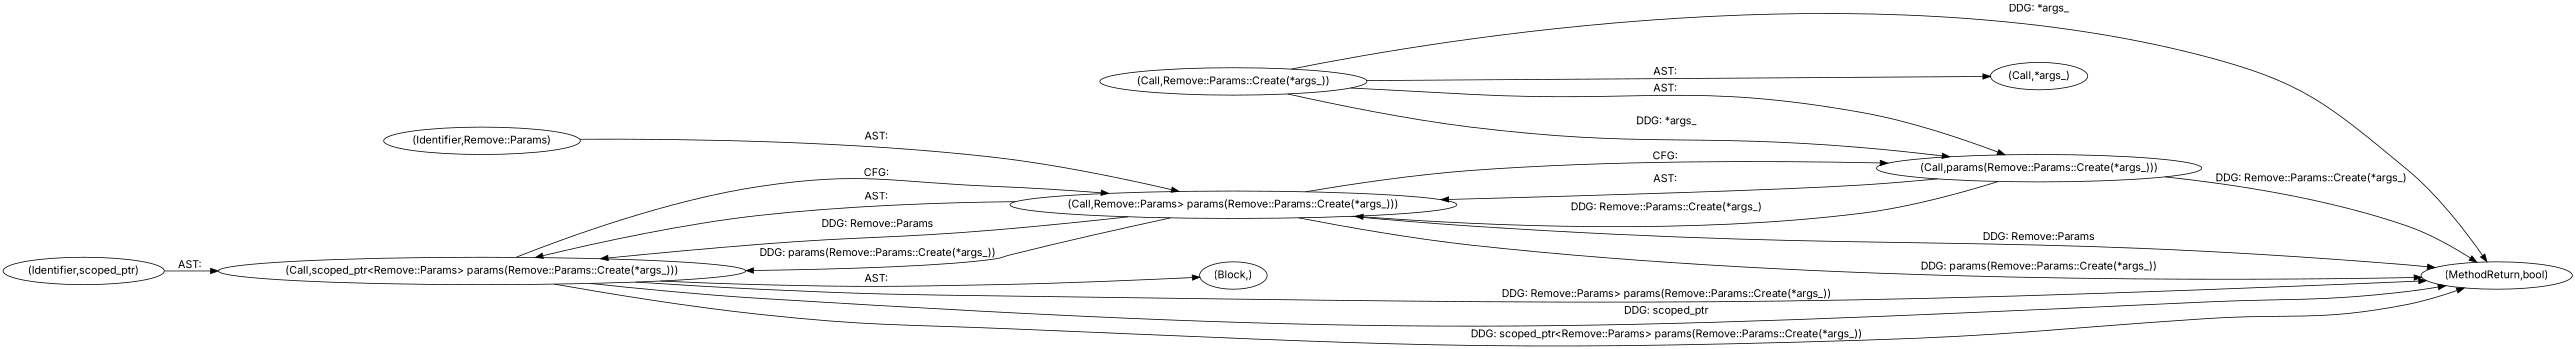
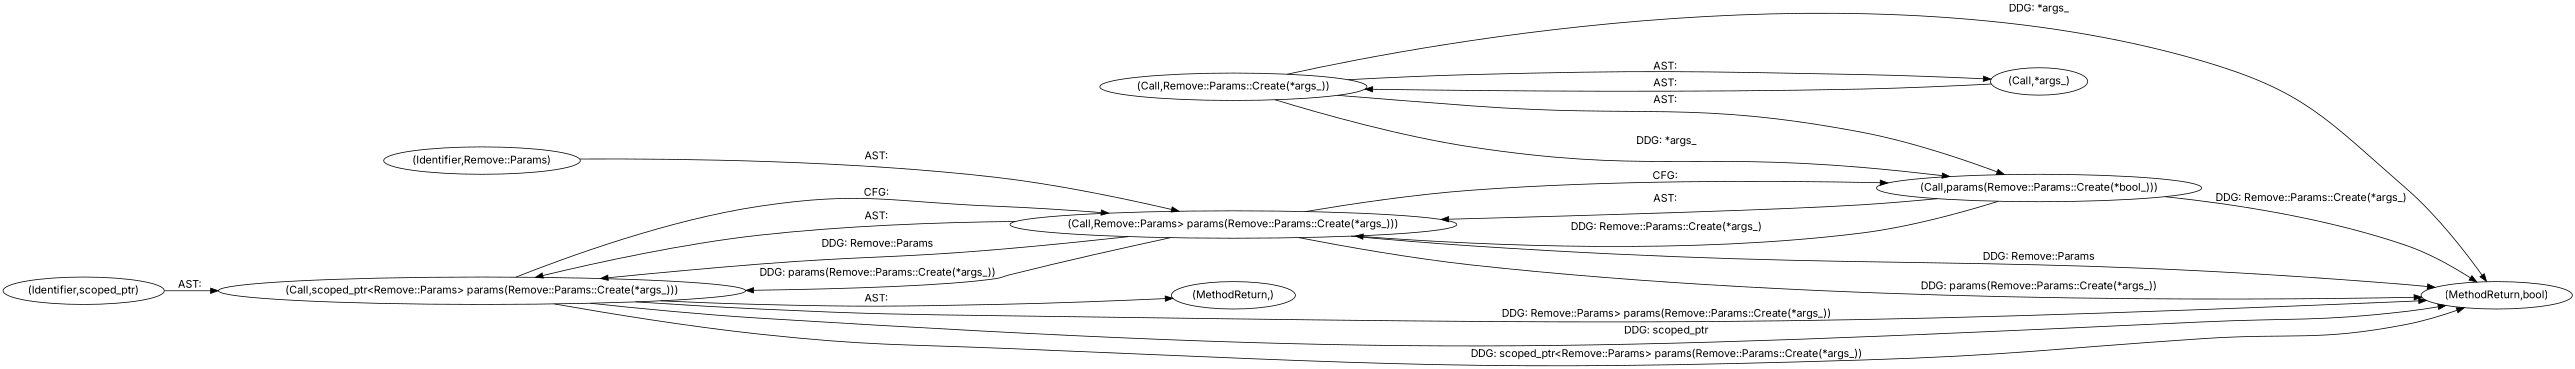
edge "(Call,*args_)" -> "(Call,Remove::Params::Create(*args_))": added, label "AST:"
node "(Call,params(Remove::Params::Create(*args_)))": label "(Call,params(Remove::Params::Create(*args_)))" -> "(Call,params(Remove::Params::Create(*bool_)))"
node "(Block,)": label "(Block,)" -> "(MethodReturn,)"
